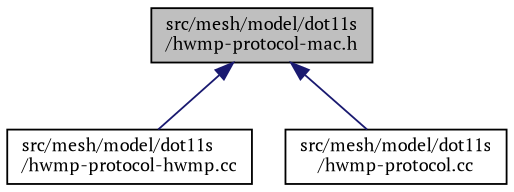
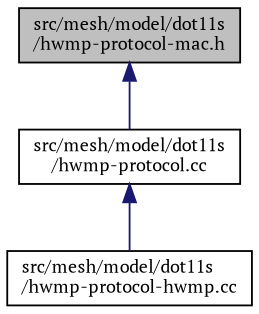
edge "src/mesh/model/dot11s /hwmp-protocol-hwmp.cc" -> "src/mesh/model/dot11s /hwmp-protocol-mac.h": now "src/mesh/model/dot11s /hwmp-protocol-hwmp.cc" -> "src/mesh/model/dot11s /hwmp-protocol.cc"
